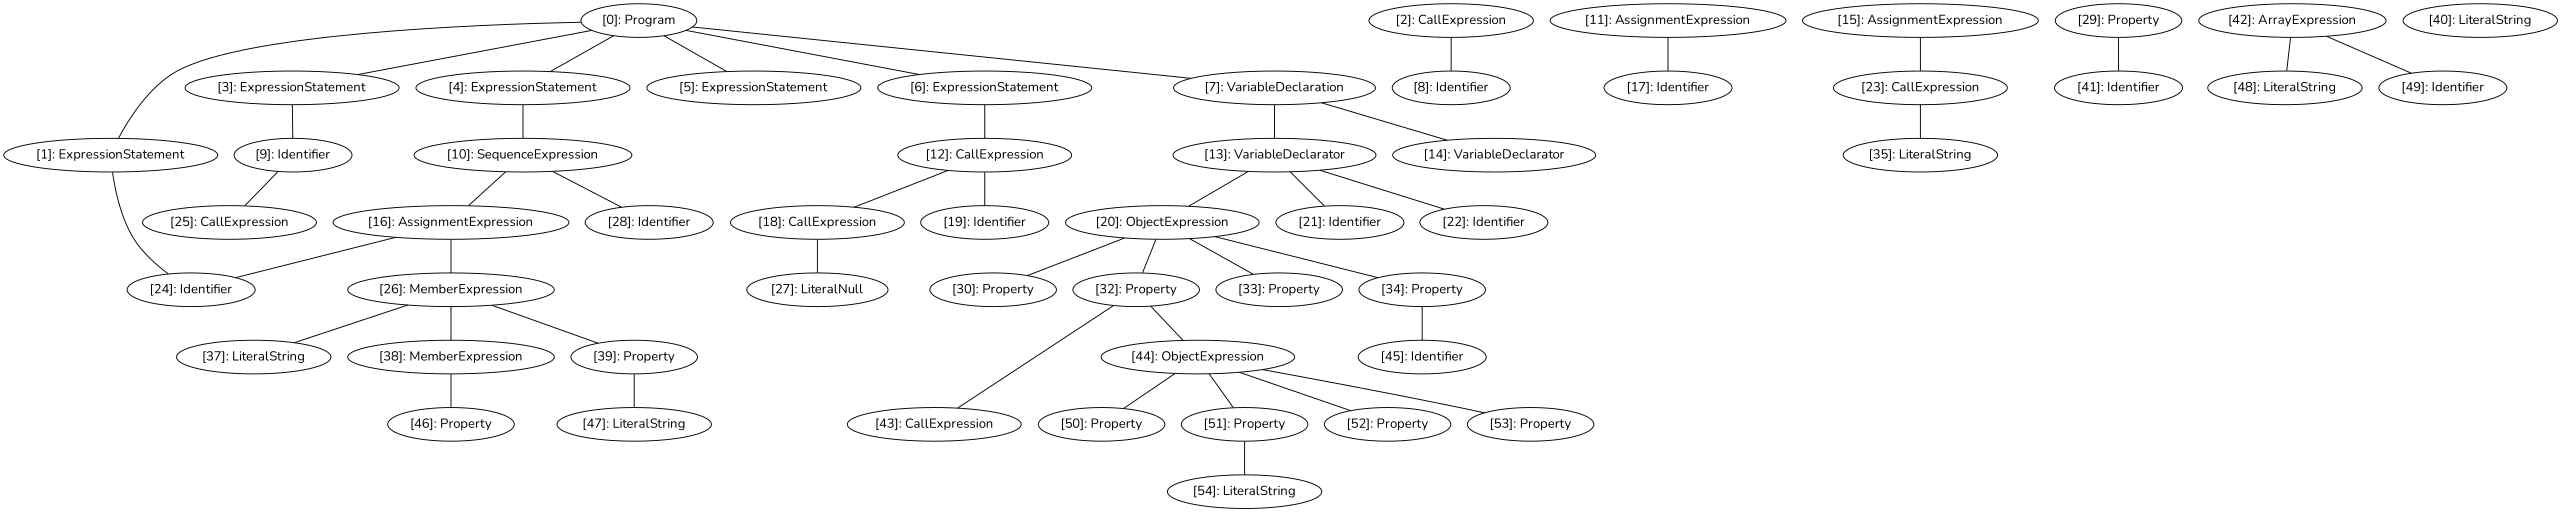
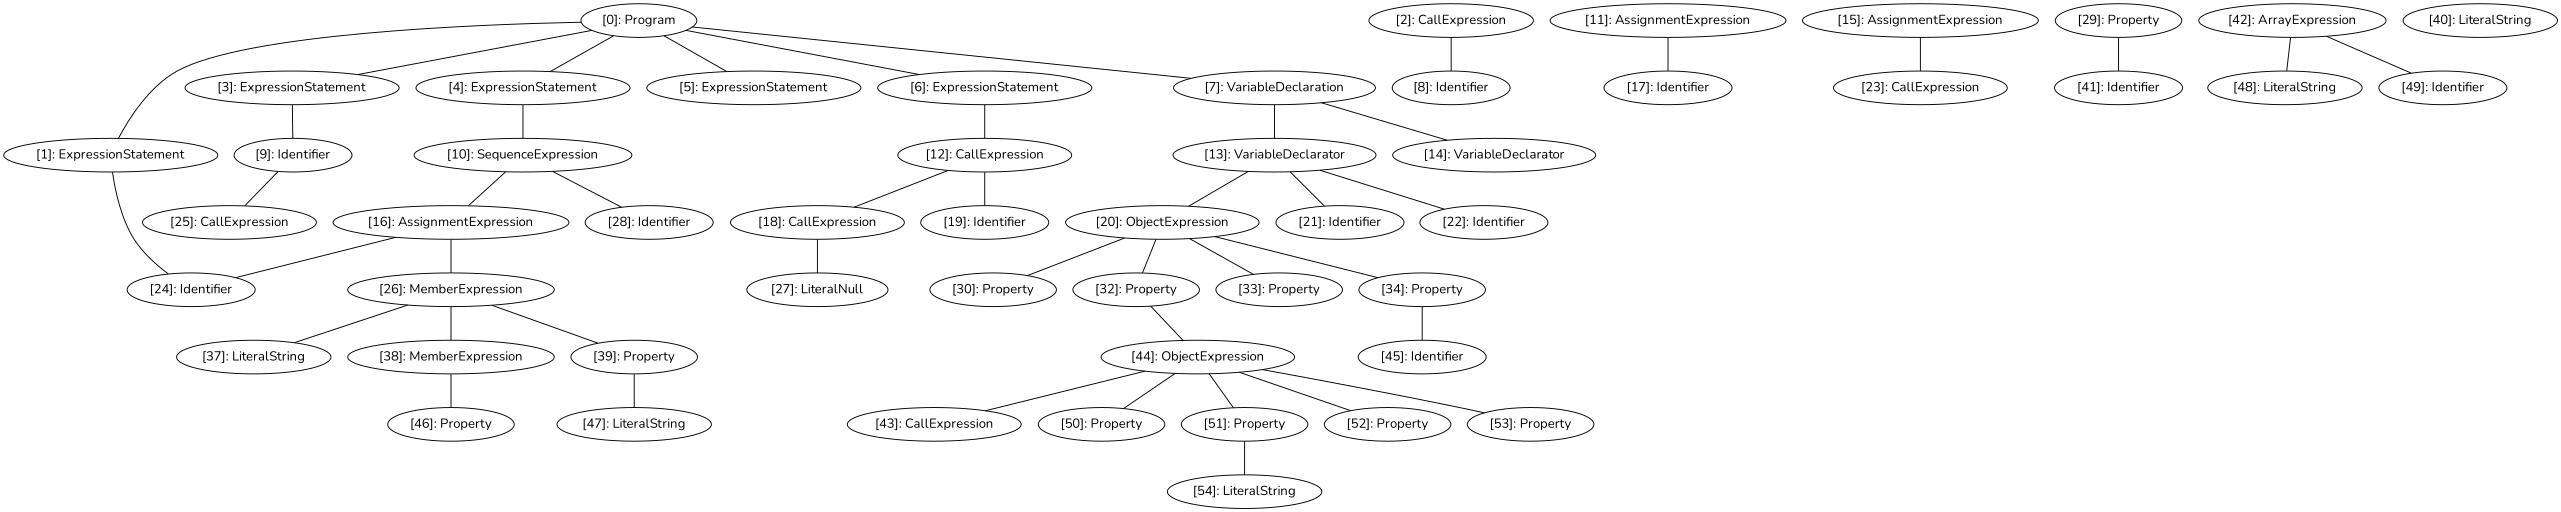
node "[35]: LiteralString": removed
edge "[32]: Property" -- "[43]: CallExpression": now "[44]: ObjectExpression" -- "[43]: CallExpression"
